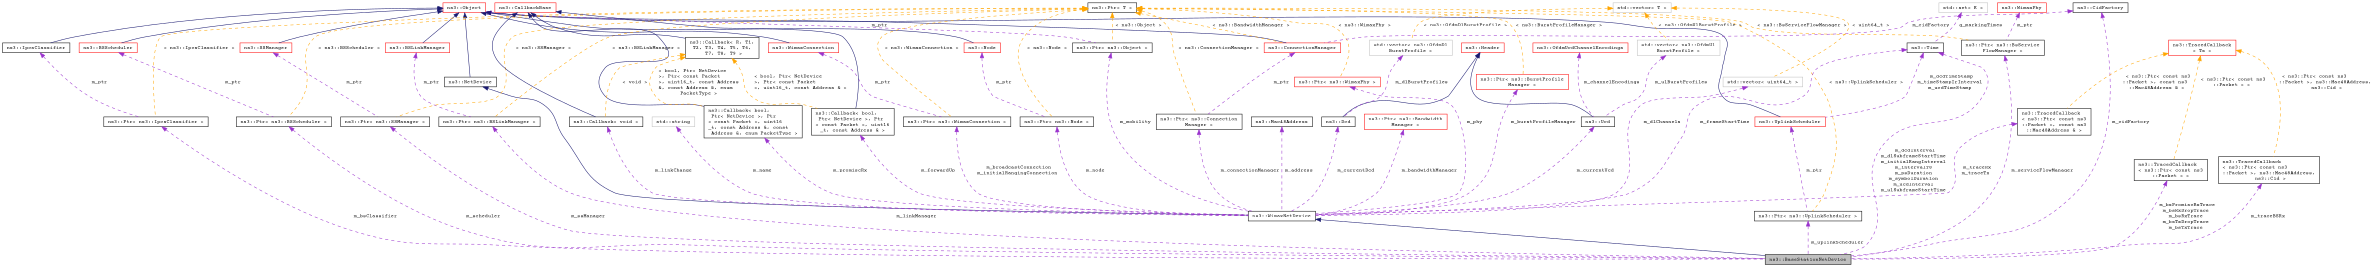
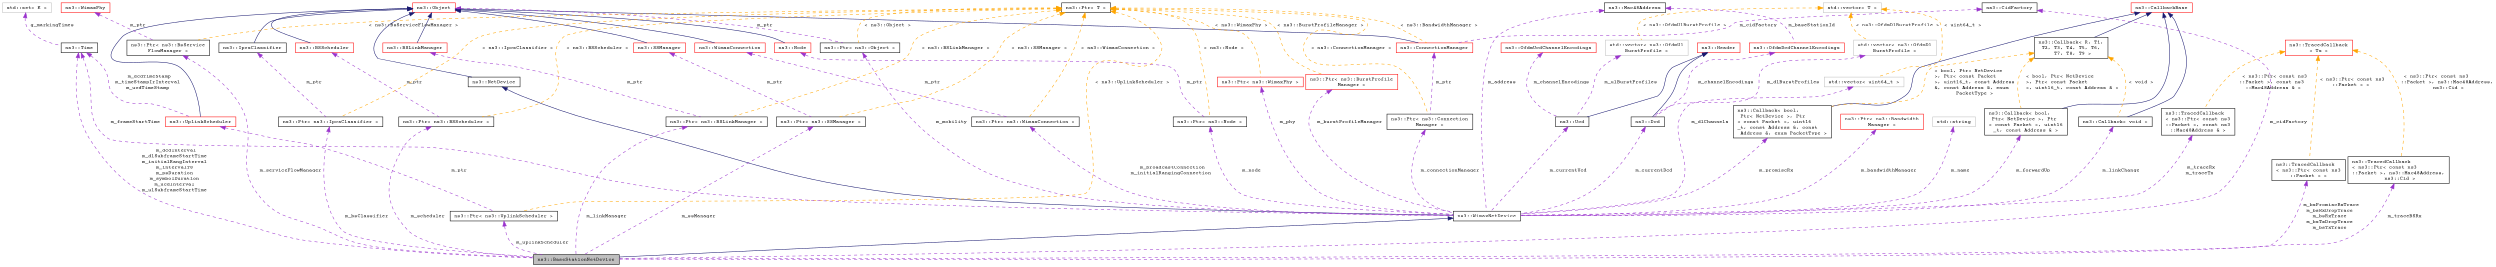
node "ns3::OfdmDcdChannelEncodings": added
